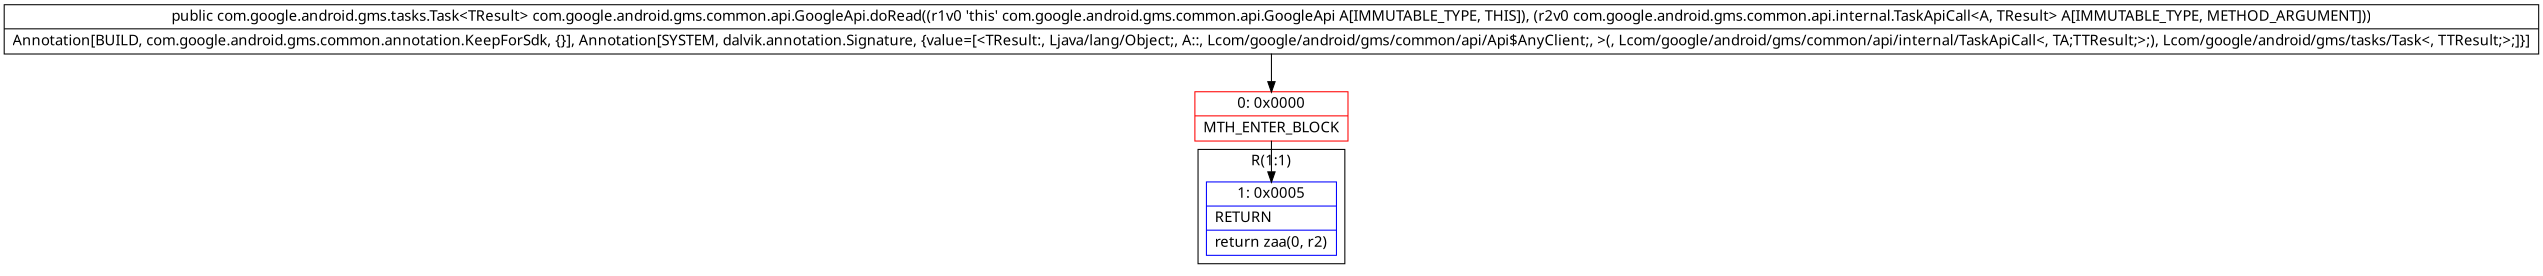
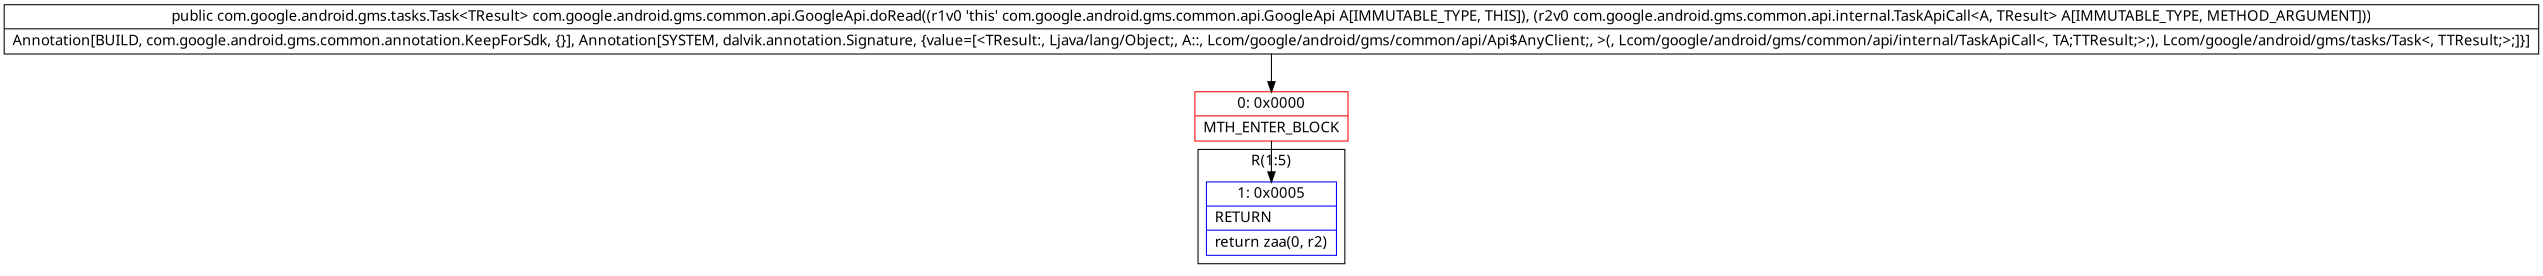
cluster "R(1:1)": label "R(1:1)" -> "R(1:5)"
